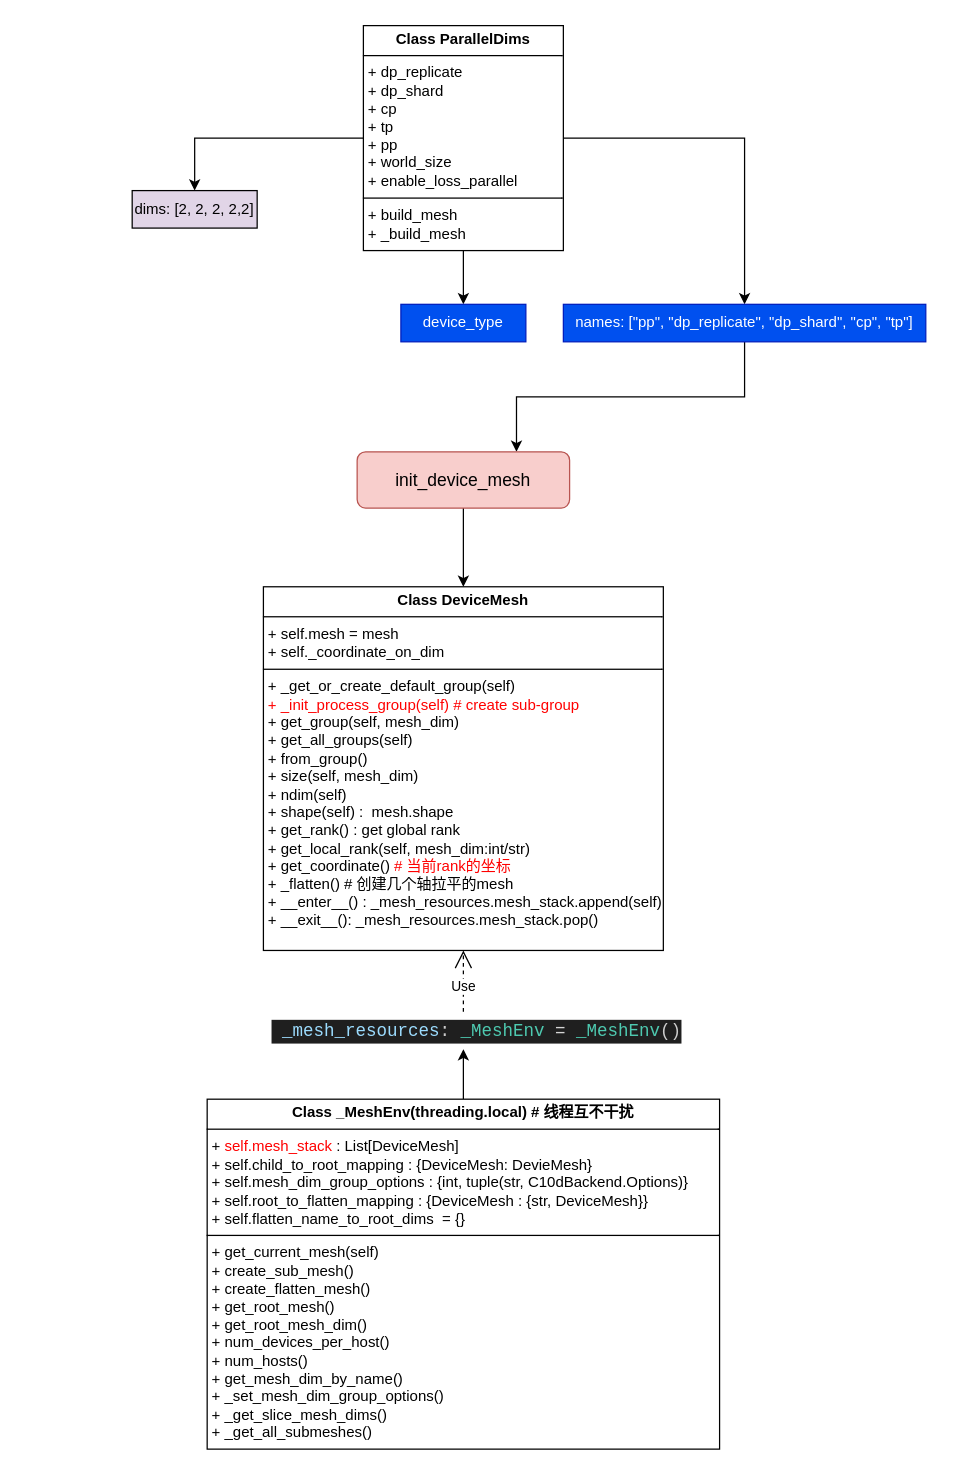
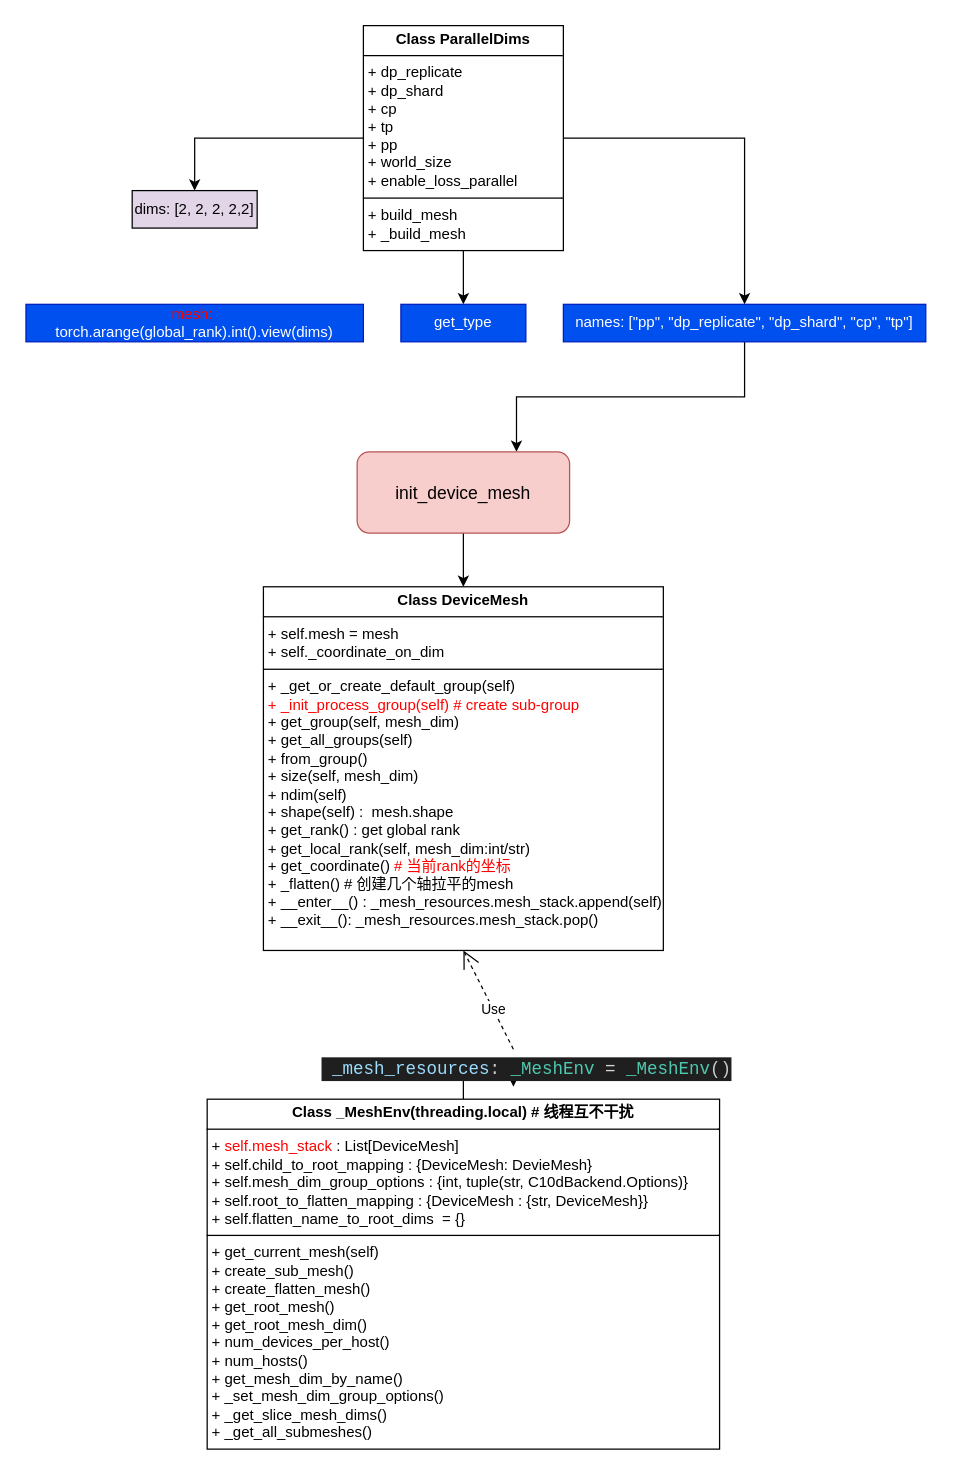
node "mesh: torch.arange(global_rank).int().view(dims)": added
node "device_type": label "device_type" -> "get_type"
node "init_device_mesh": size 213x56 -> 213x81
node "_mesh_resources: _MeshEnv = _MeshEnv()": moved (463, 1031) -> (513, 1068)
